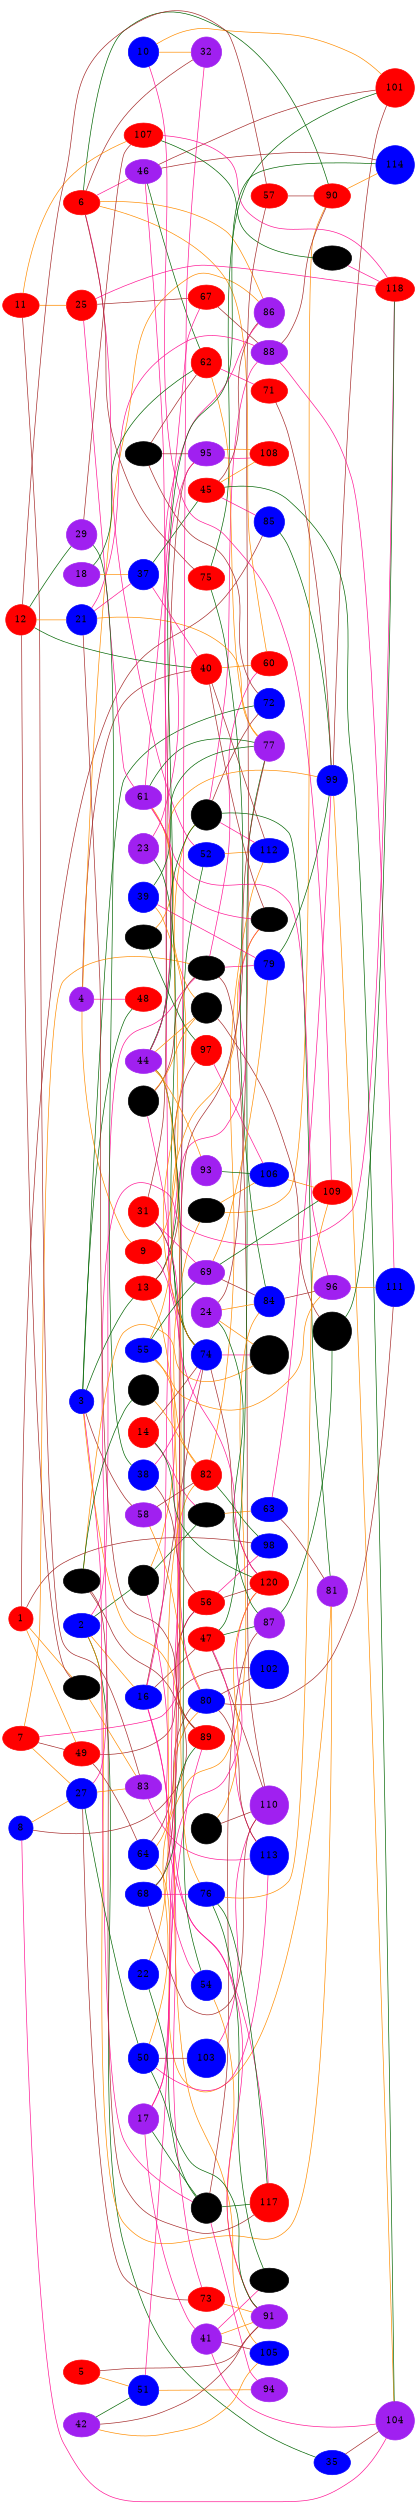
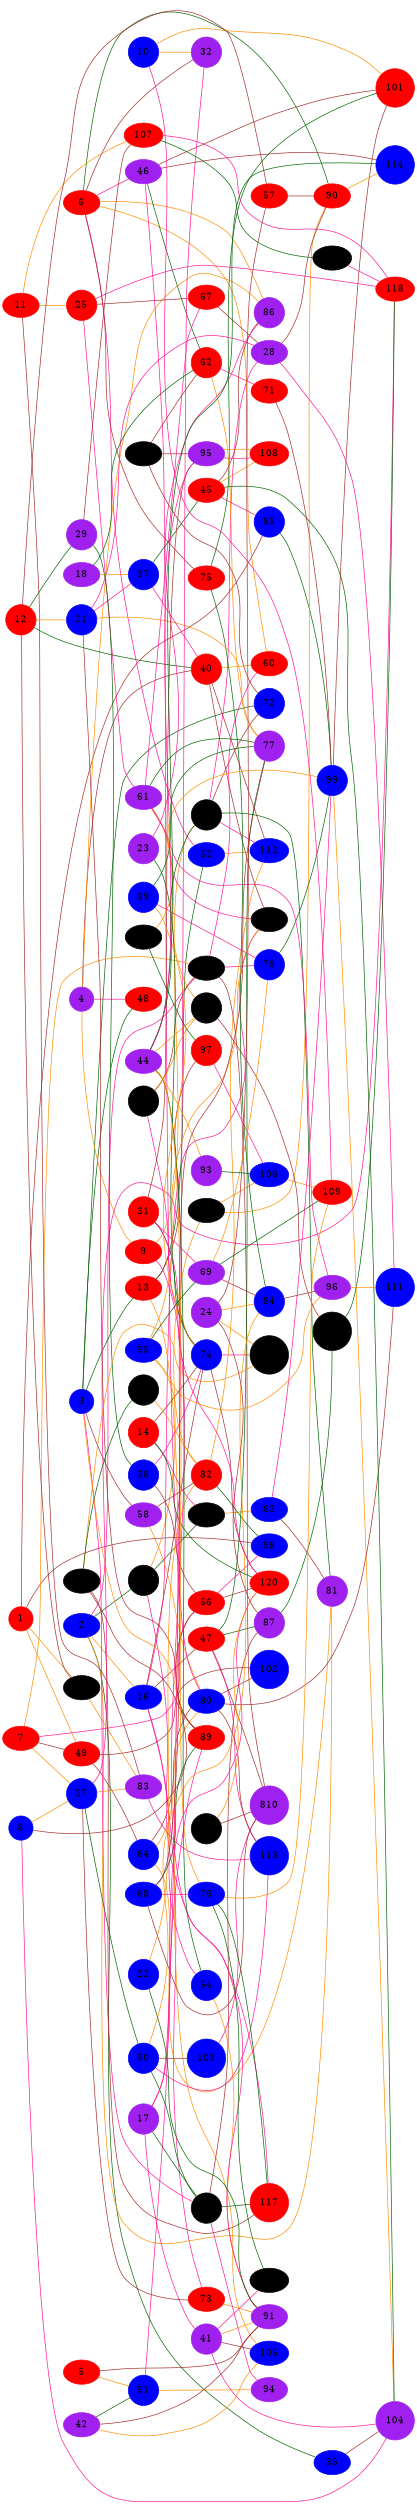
node "88": label "88" -> "28"
edge "24" -- "87": color darkgreen -> brown
node "110": label "110" -> "810"
